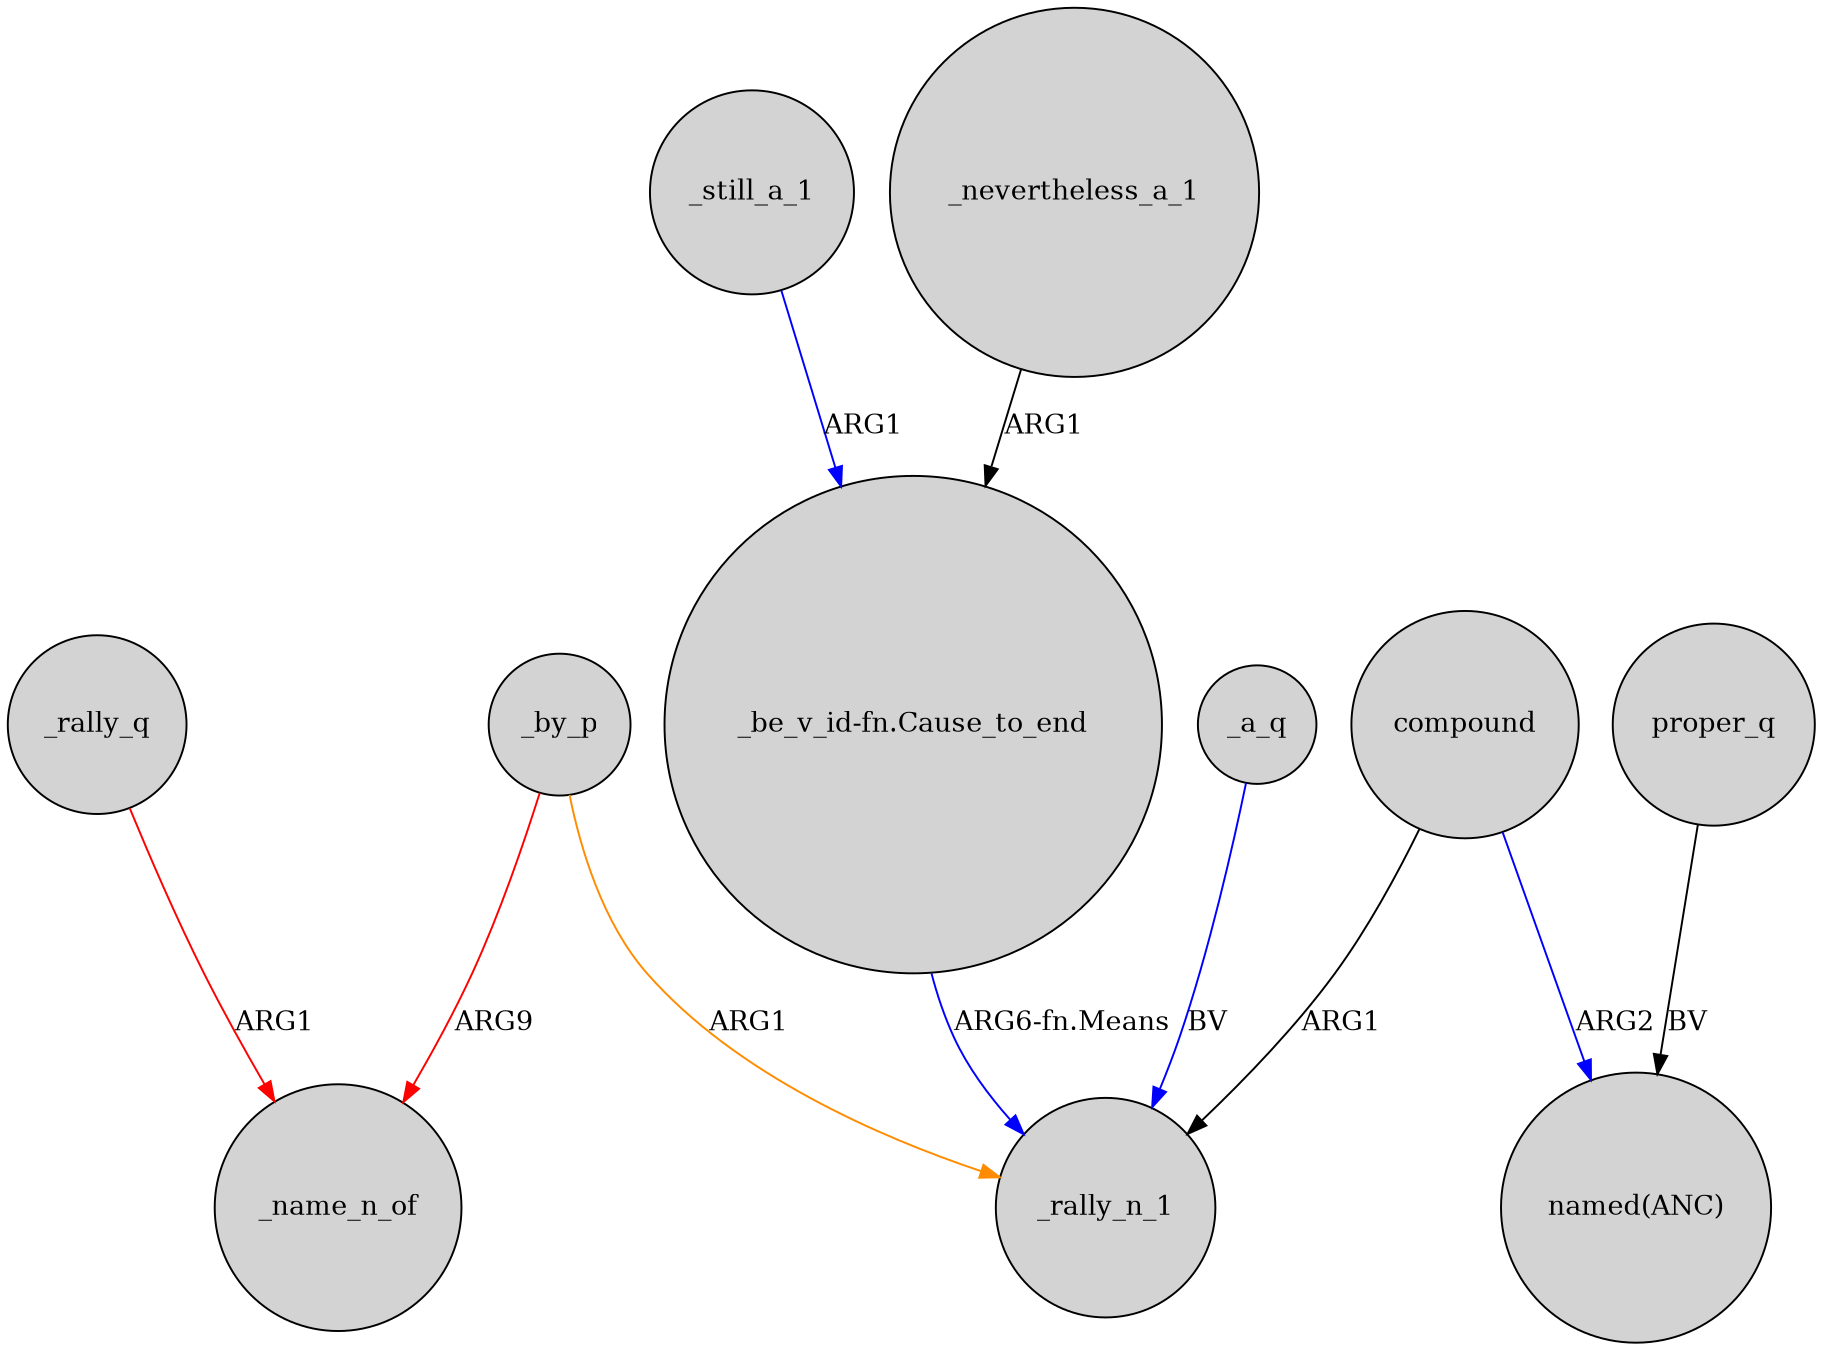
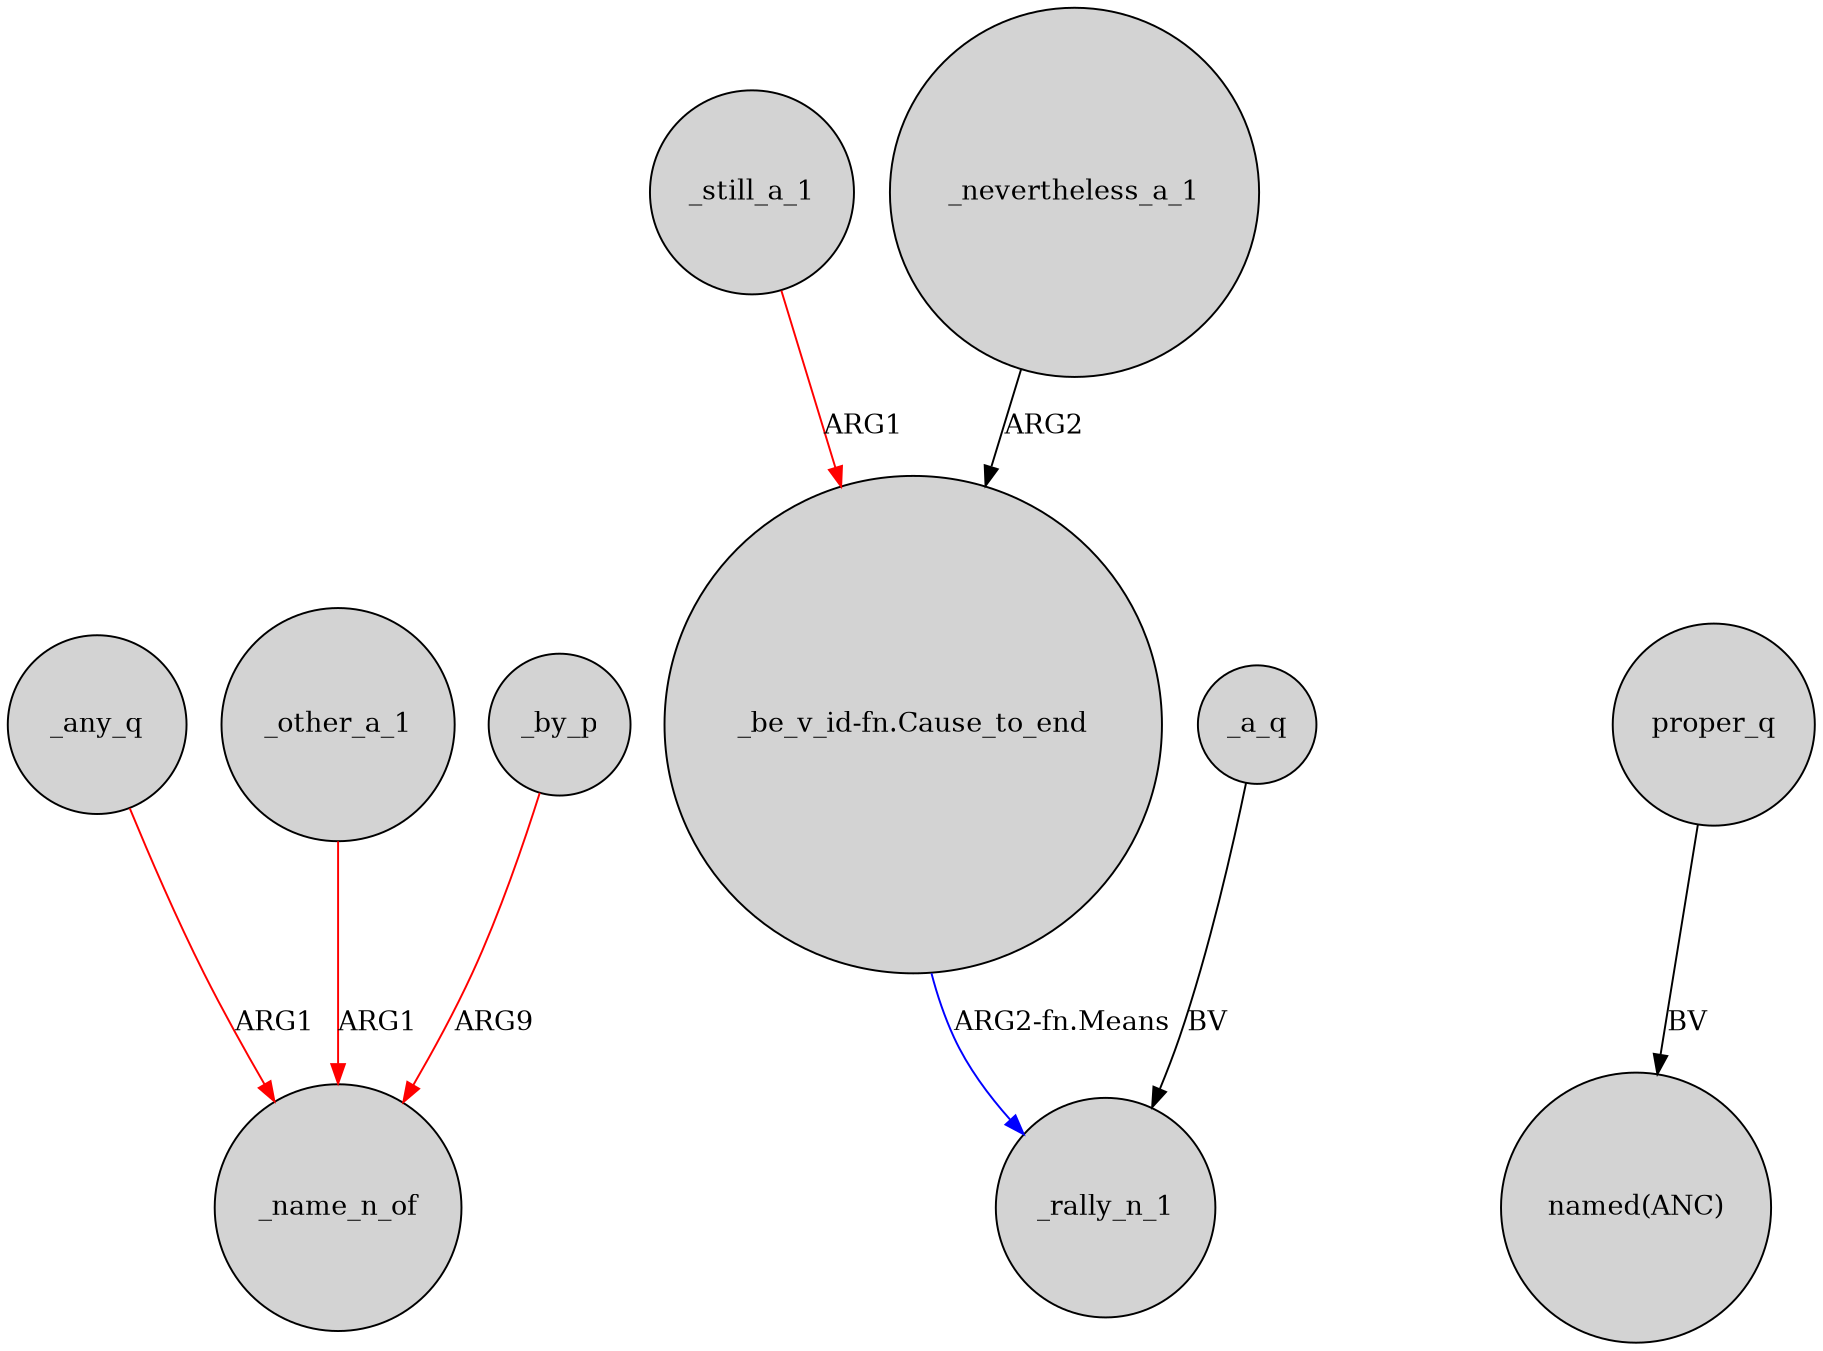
edge "_still_a_1" -> "_be_v_id-fn.Cause_to_end": color blue -> red
edge "_nevertheless_a_1" -> "_be_v_id-fn.Cause_to_end": label "ARG1" -> "ARG2"
node "_rally_q": label "_rally_q" -> "_any_q"
node "_other_a_1": added
node "compound": removed
edge "_a_q" -> "_rally_n_1": color blue -> black
edge "_be_v_id-fn.Cause_to_end" -> "_rally_n_1": label "ARG6-fn.Means" -> "ARG2-fn.Means"
edge "_by_p" -> "_rally_n_1": removed, label "ARG1"
